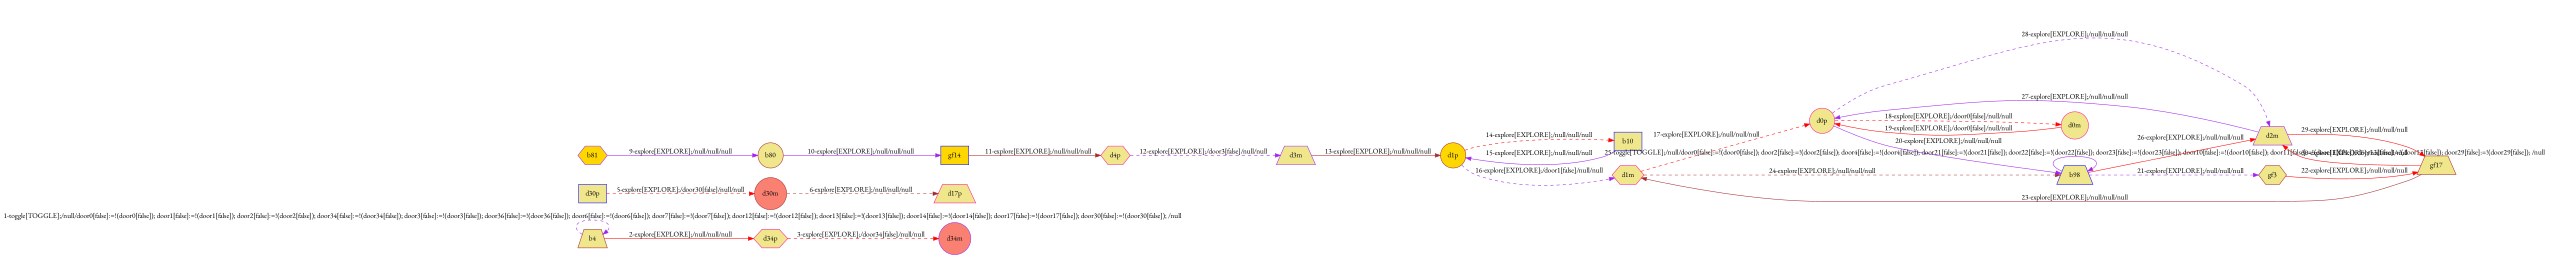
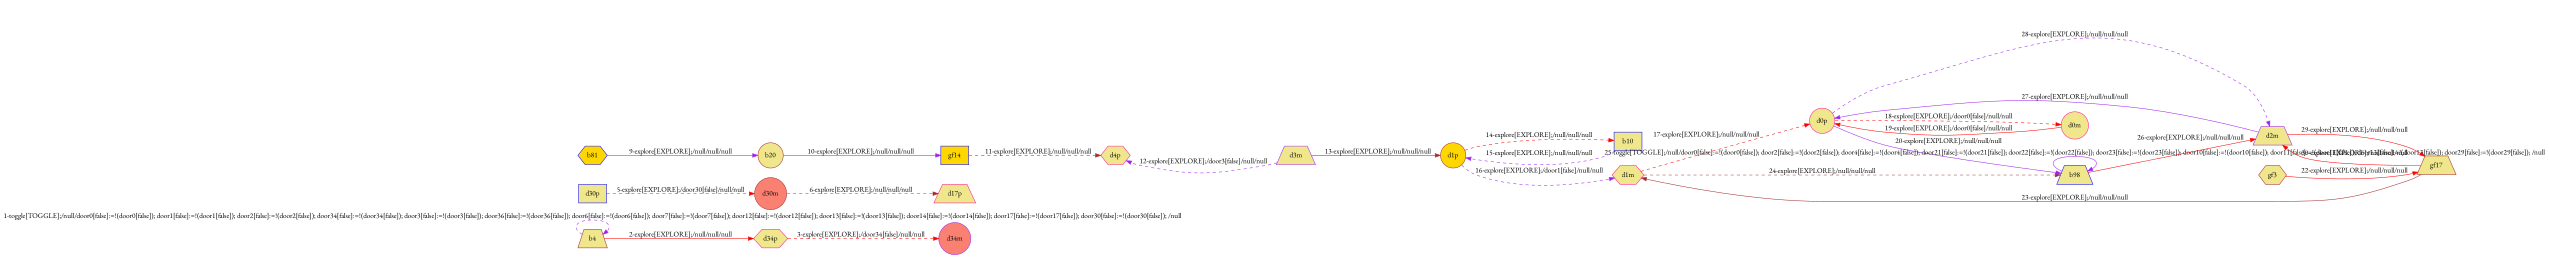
node "b81": color purple -> blue
node "b80": label "b80" -> "b20"
edge "gf14" -> "d4p": style solid -> dashed
edge "d4p" -> "d3m": reversed
edge "b10" -> "d1p": style solid -> dashed
edge "b98" -> "gf3": removed, label "21-explore[EXPLORE];/null/null/null"
